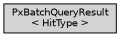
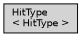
node "PxBatchQueryResult < HitType >": label "PxBatchQueryResult < HitType >" -> "HitType < HitType >"
